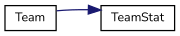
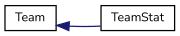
edge "Team" -> "TeamStat": reversed
